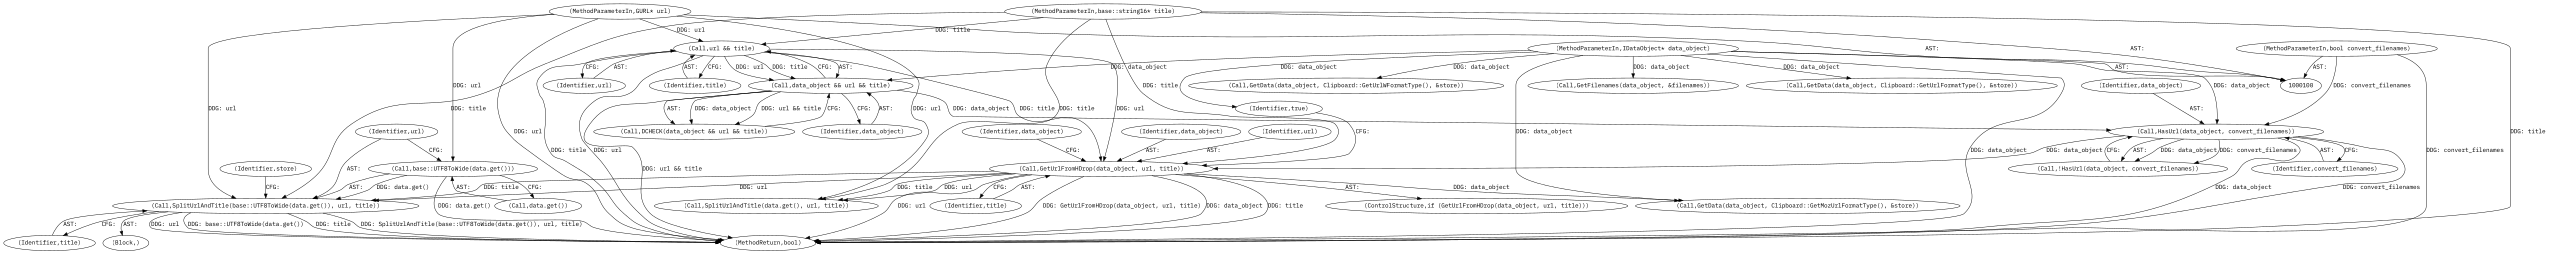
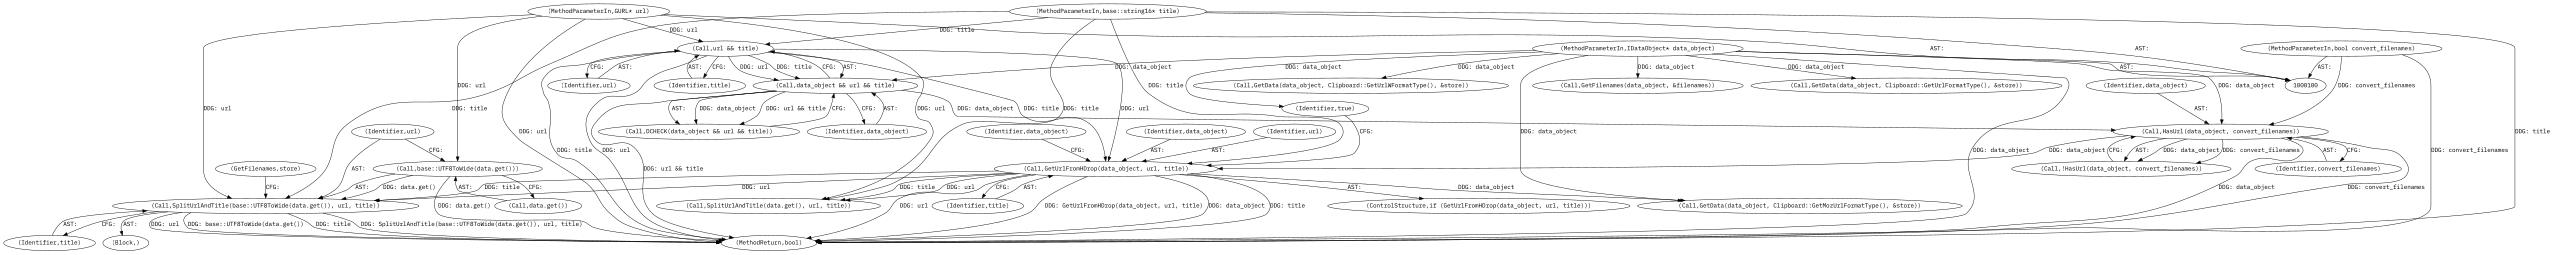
node "(Identifier,store)": label "(Identifier,store)" -> "(GetFilenames,store)"
